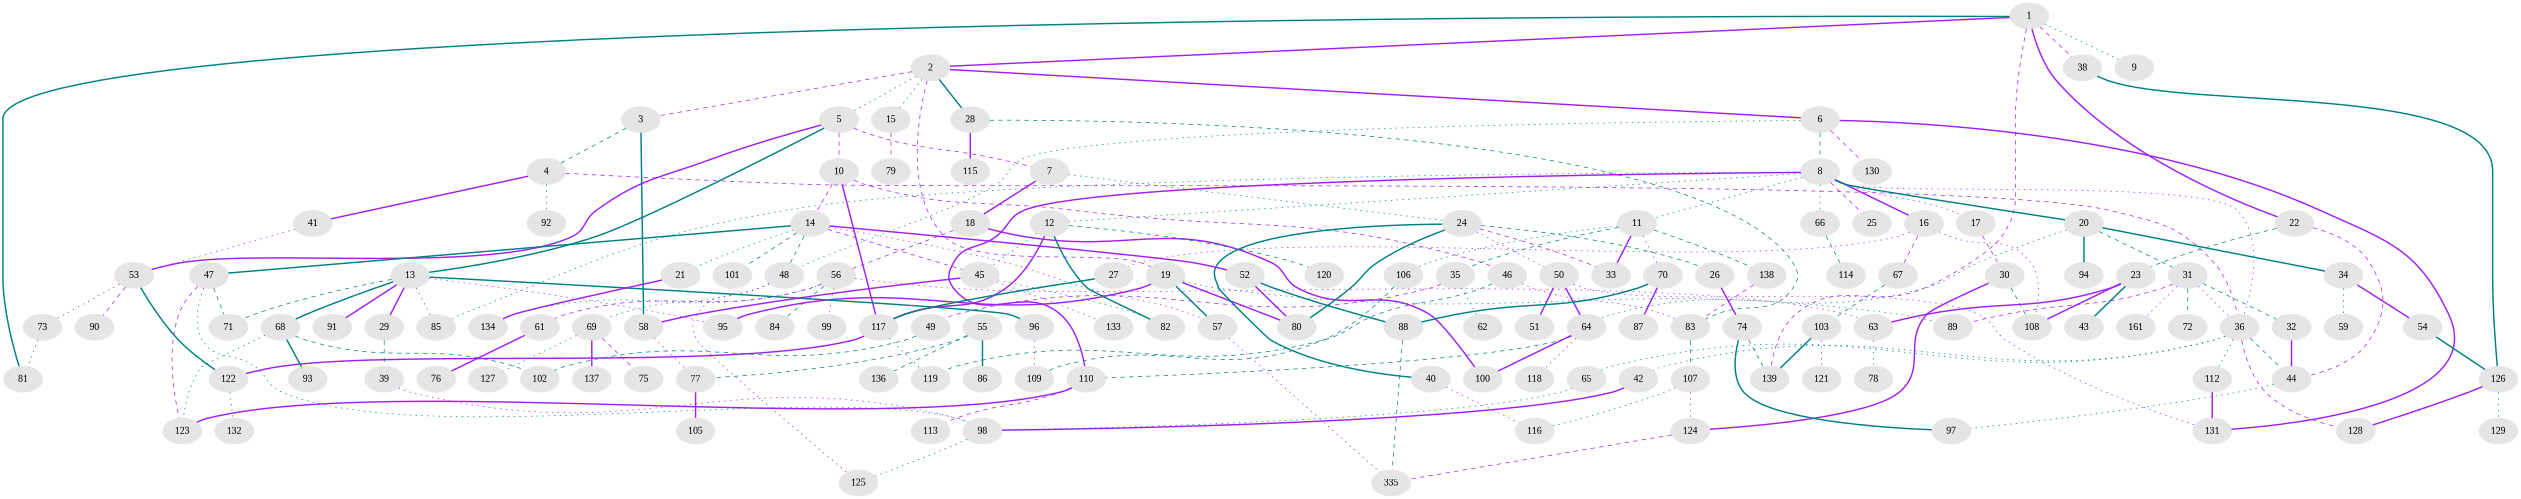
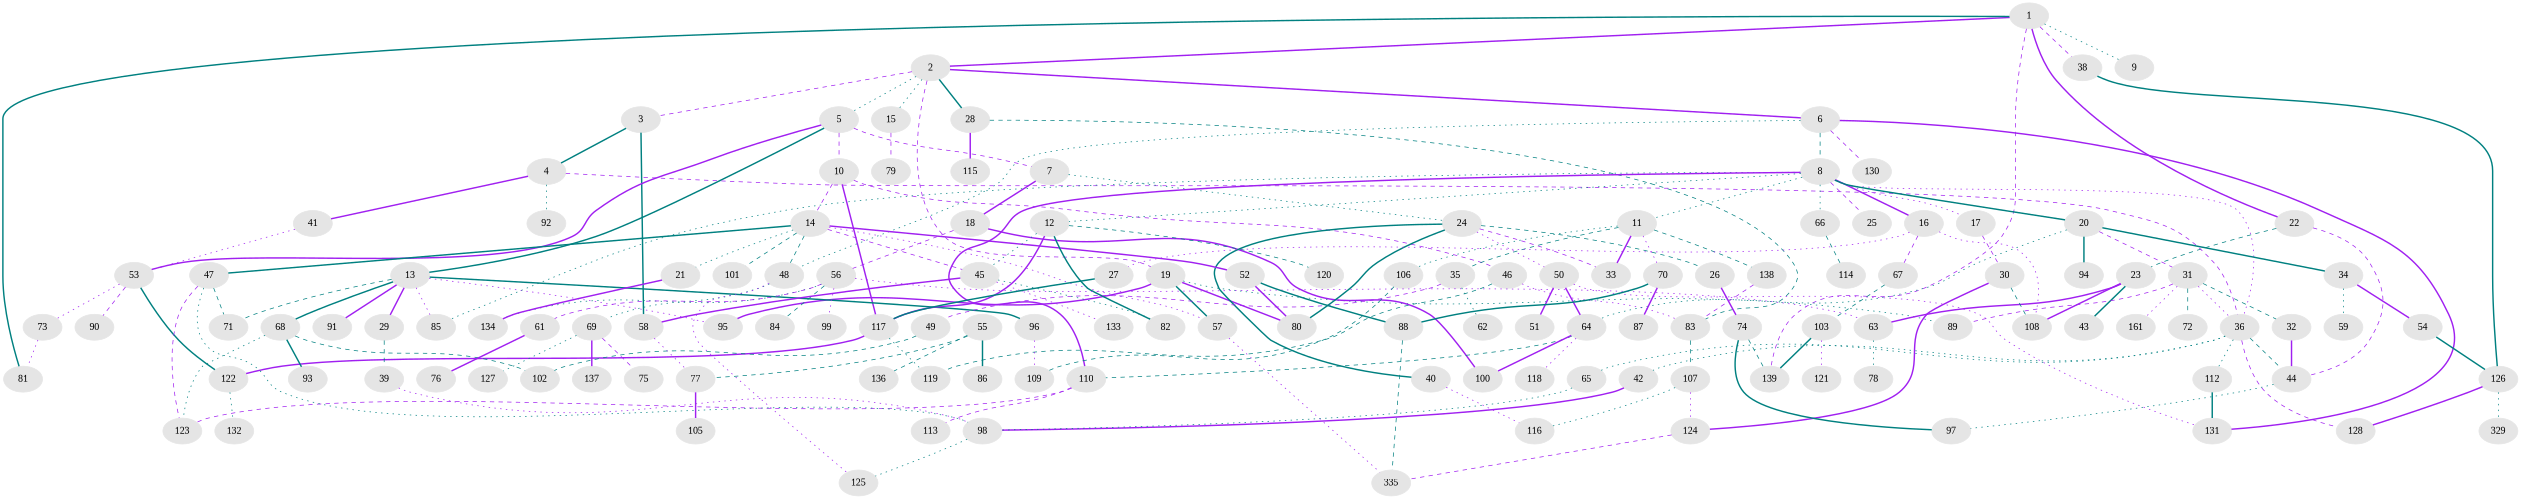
edge "3" -- "4": style dashed -> bold
edge "20" -- "31": color teal -> purple
edge "110" -- "123": style bold -> dashed
edge "112" -- "131": color purple -> teal
node "129": label "129" -> "329"
